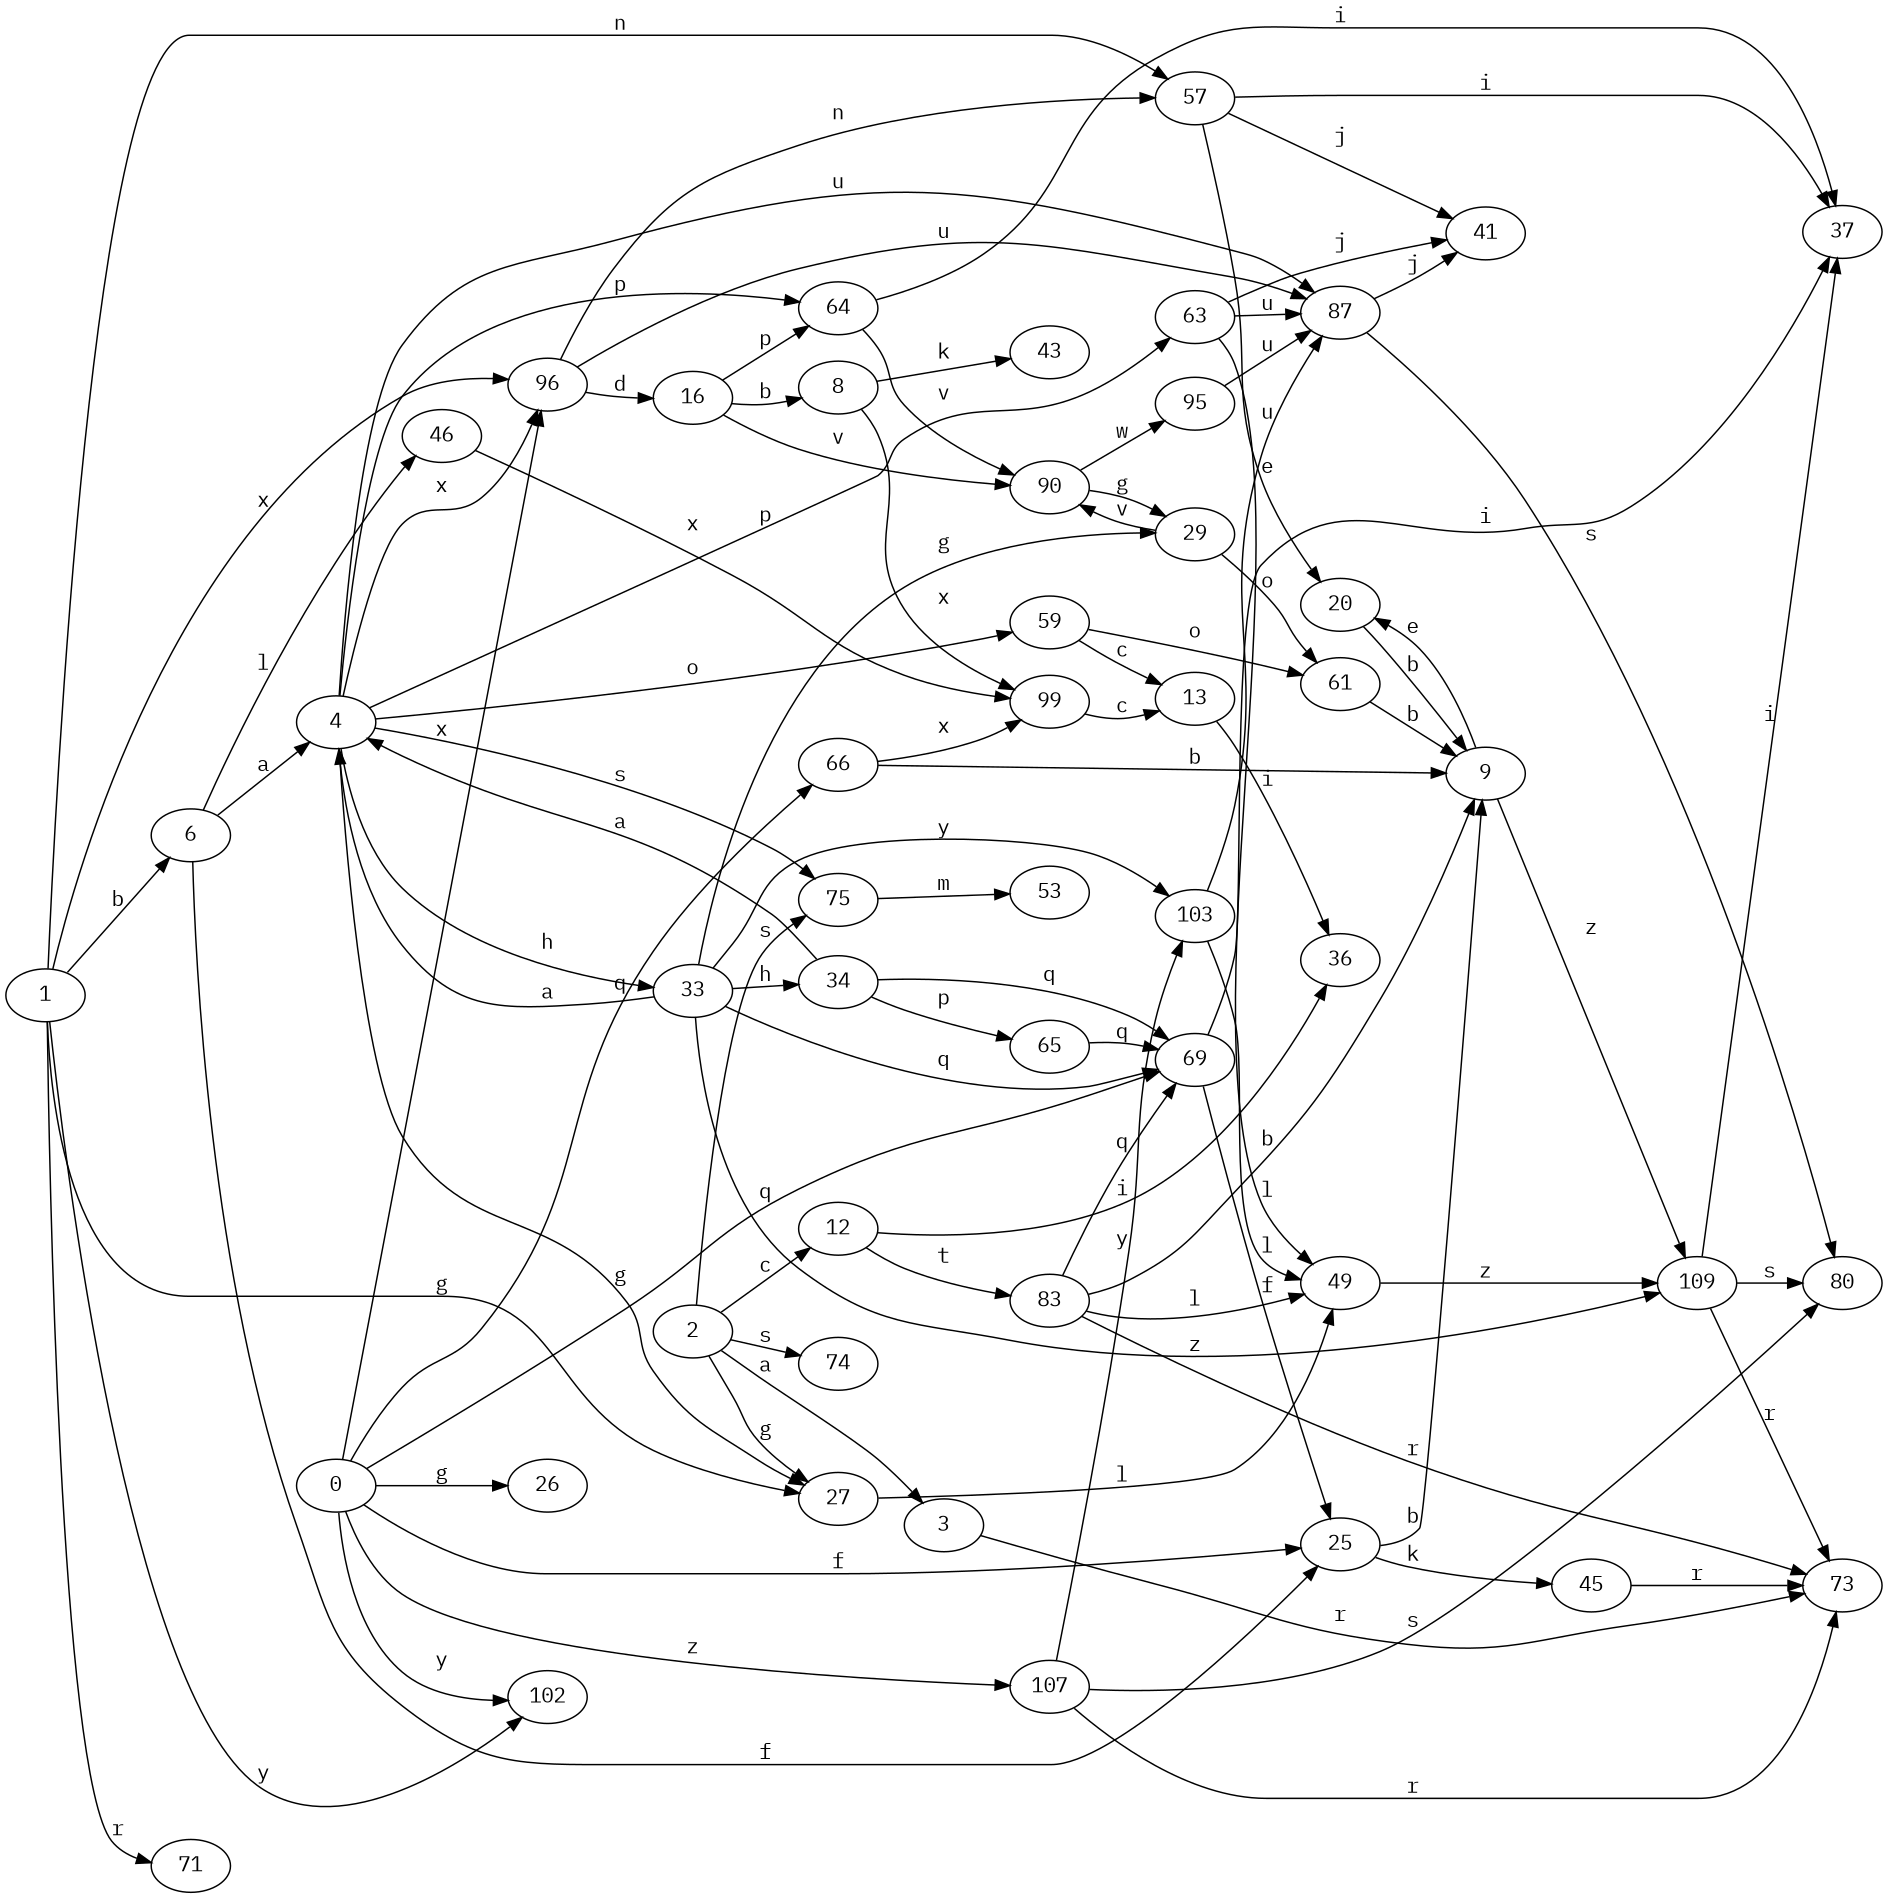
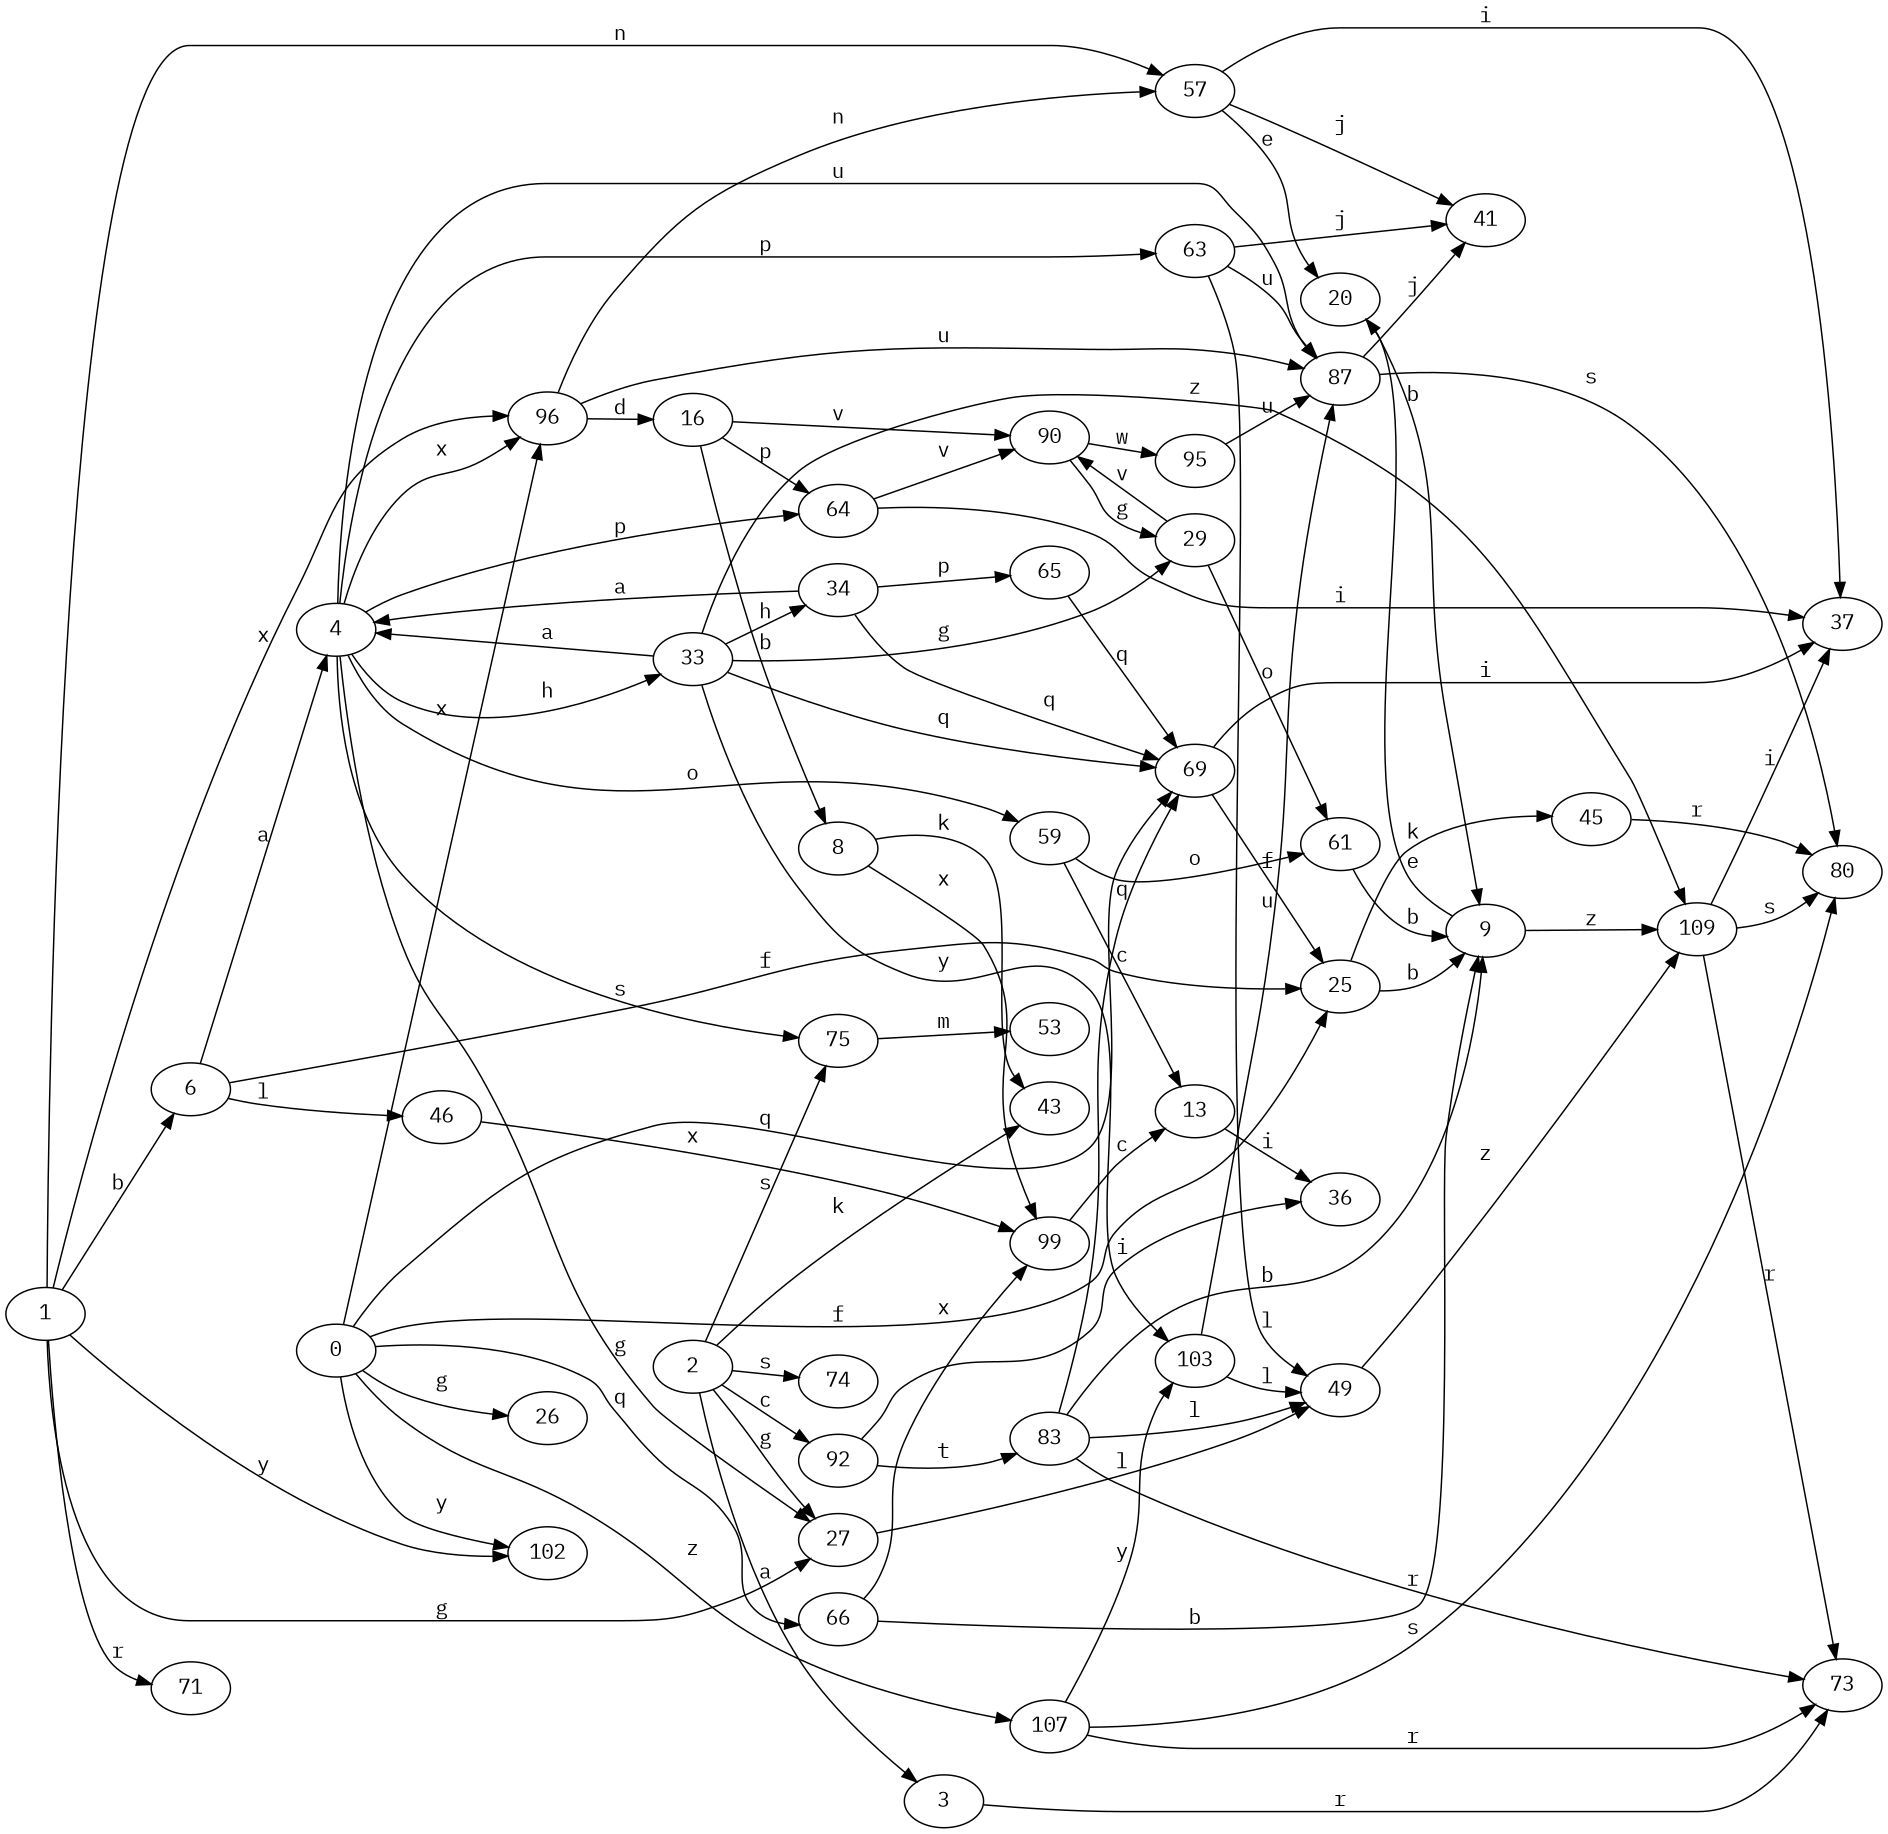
node "12": label "12" -> "92"
edge "2" -> "43": added, label "k"
edge "45" -> "73": now "45" -> "80"
